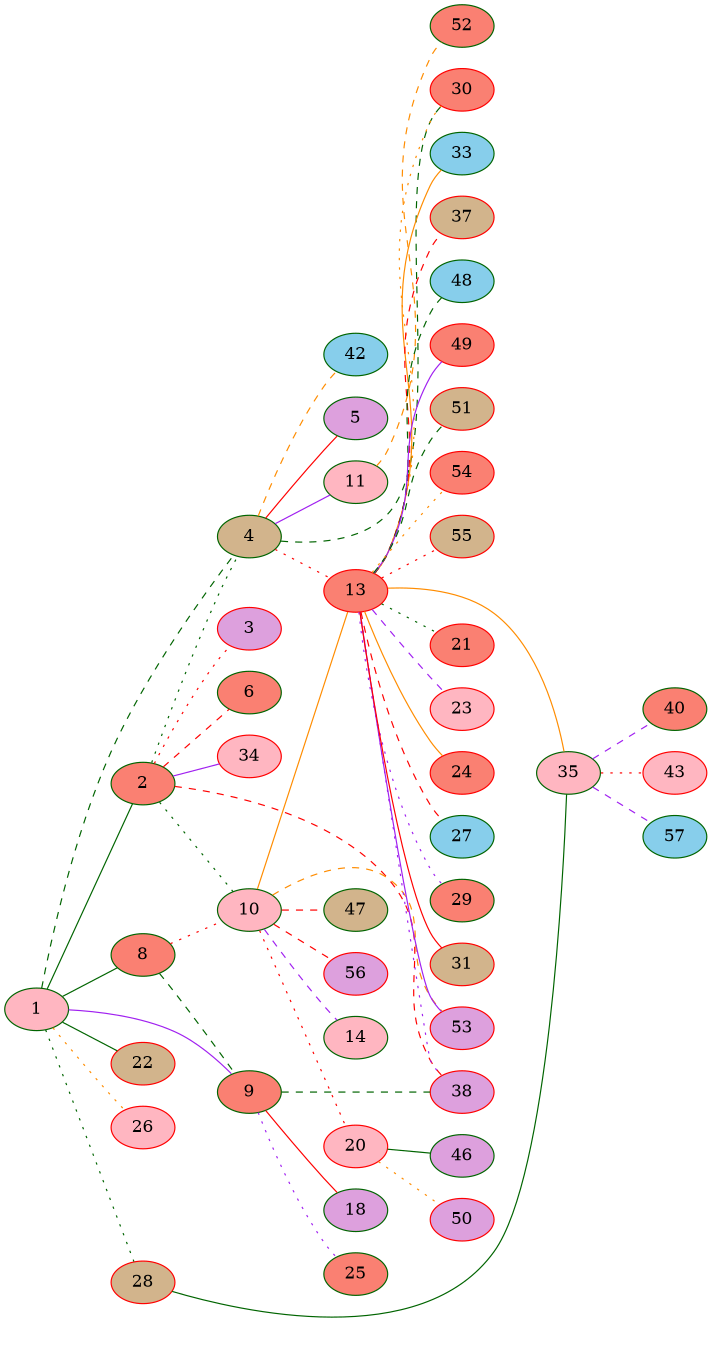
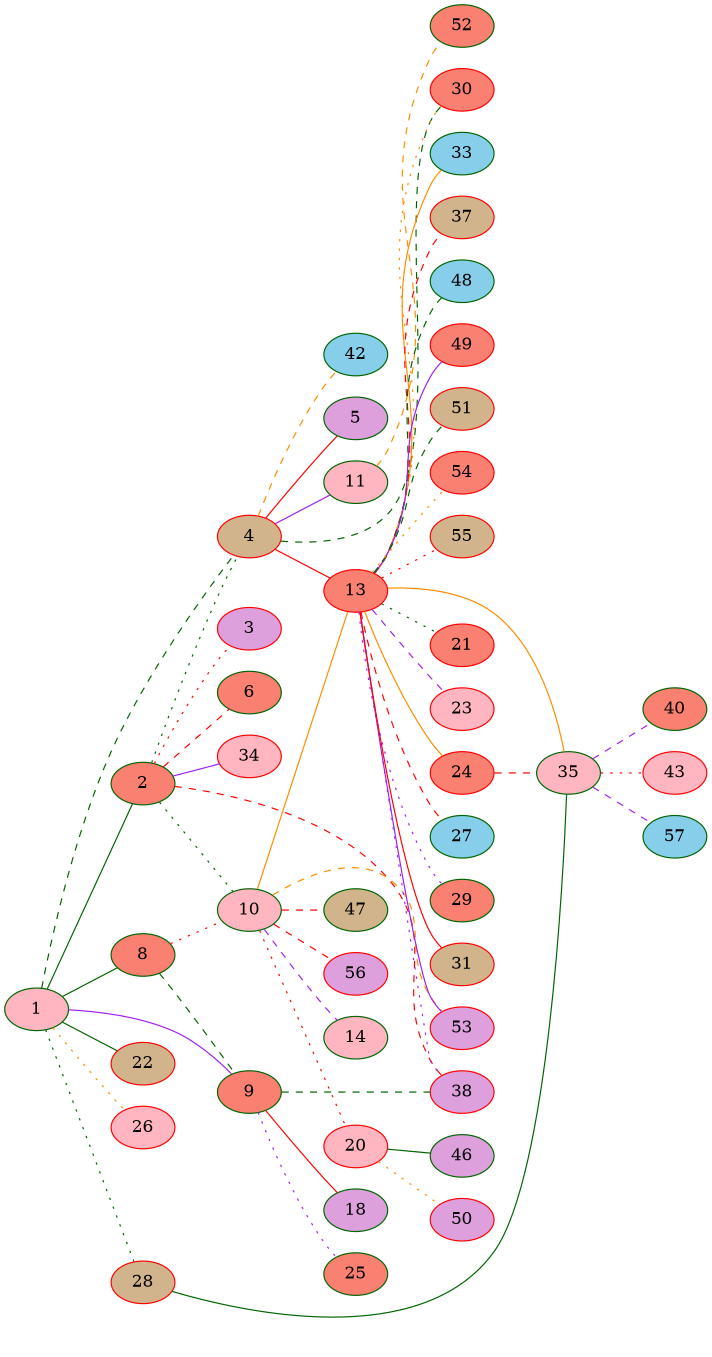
node "4": color darkgreen -> red
edge "4" -- "13": style dotted -> solid
edge "24" -- "35": added
